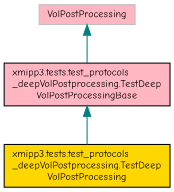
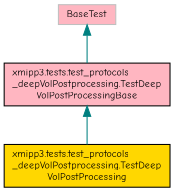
node "VolPostProcessing": label "VolPostProcessing" -> "BaseTest"
